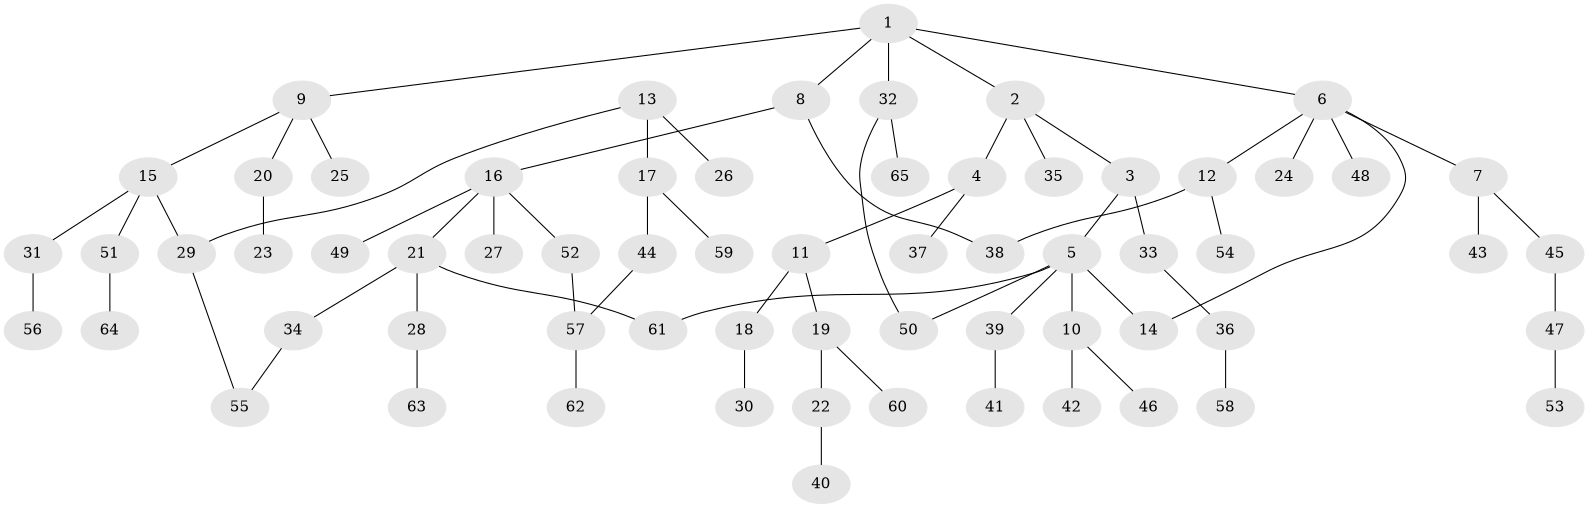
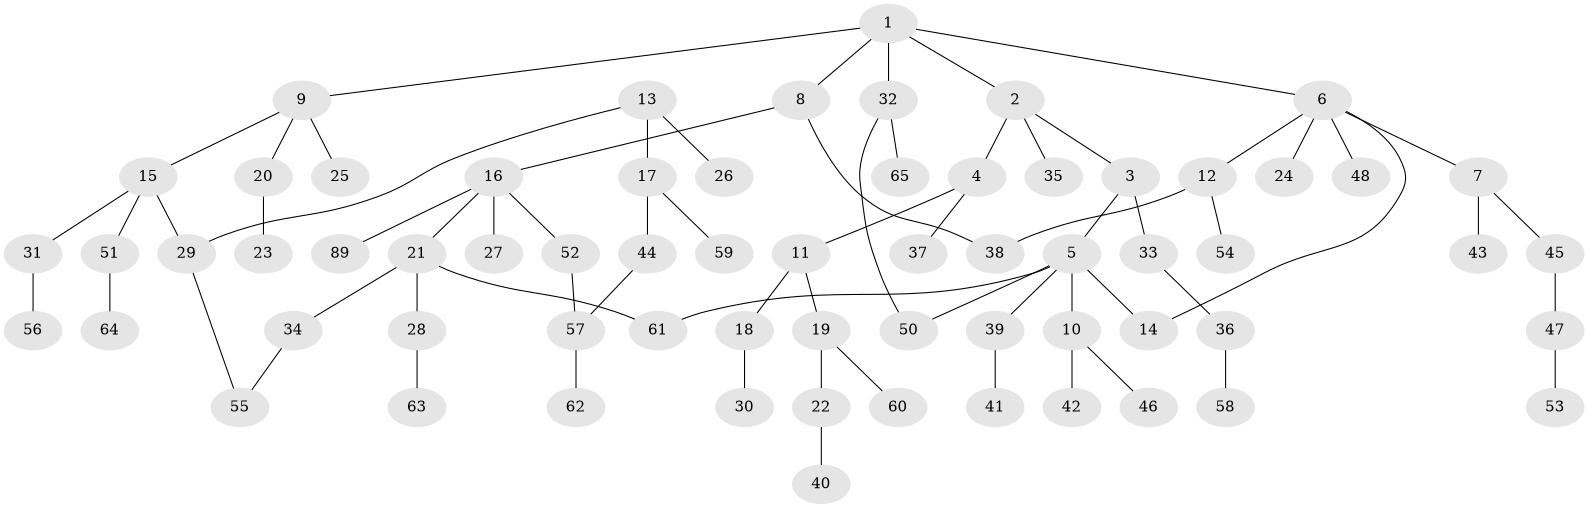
node "49": label "49" -> "89"
